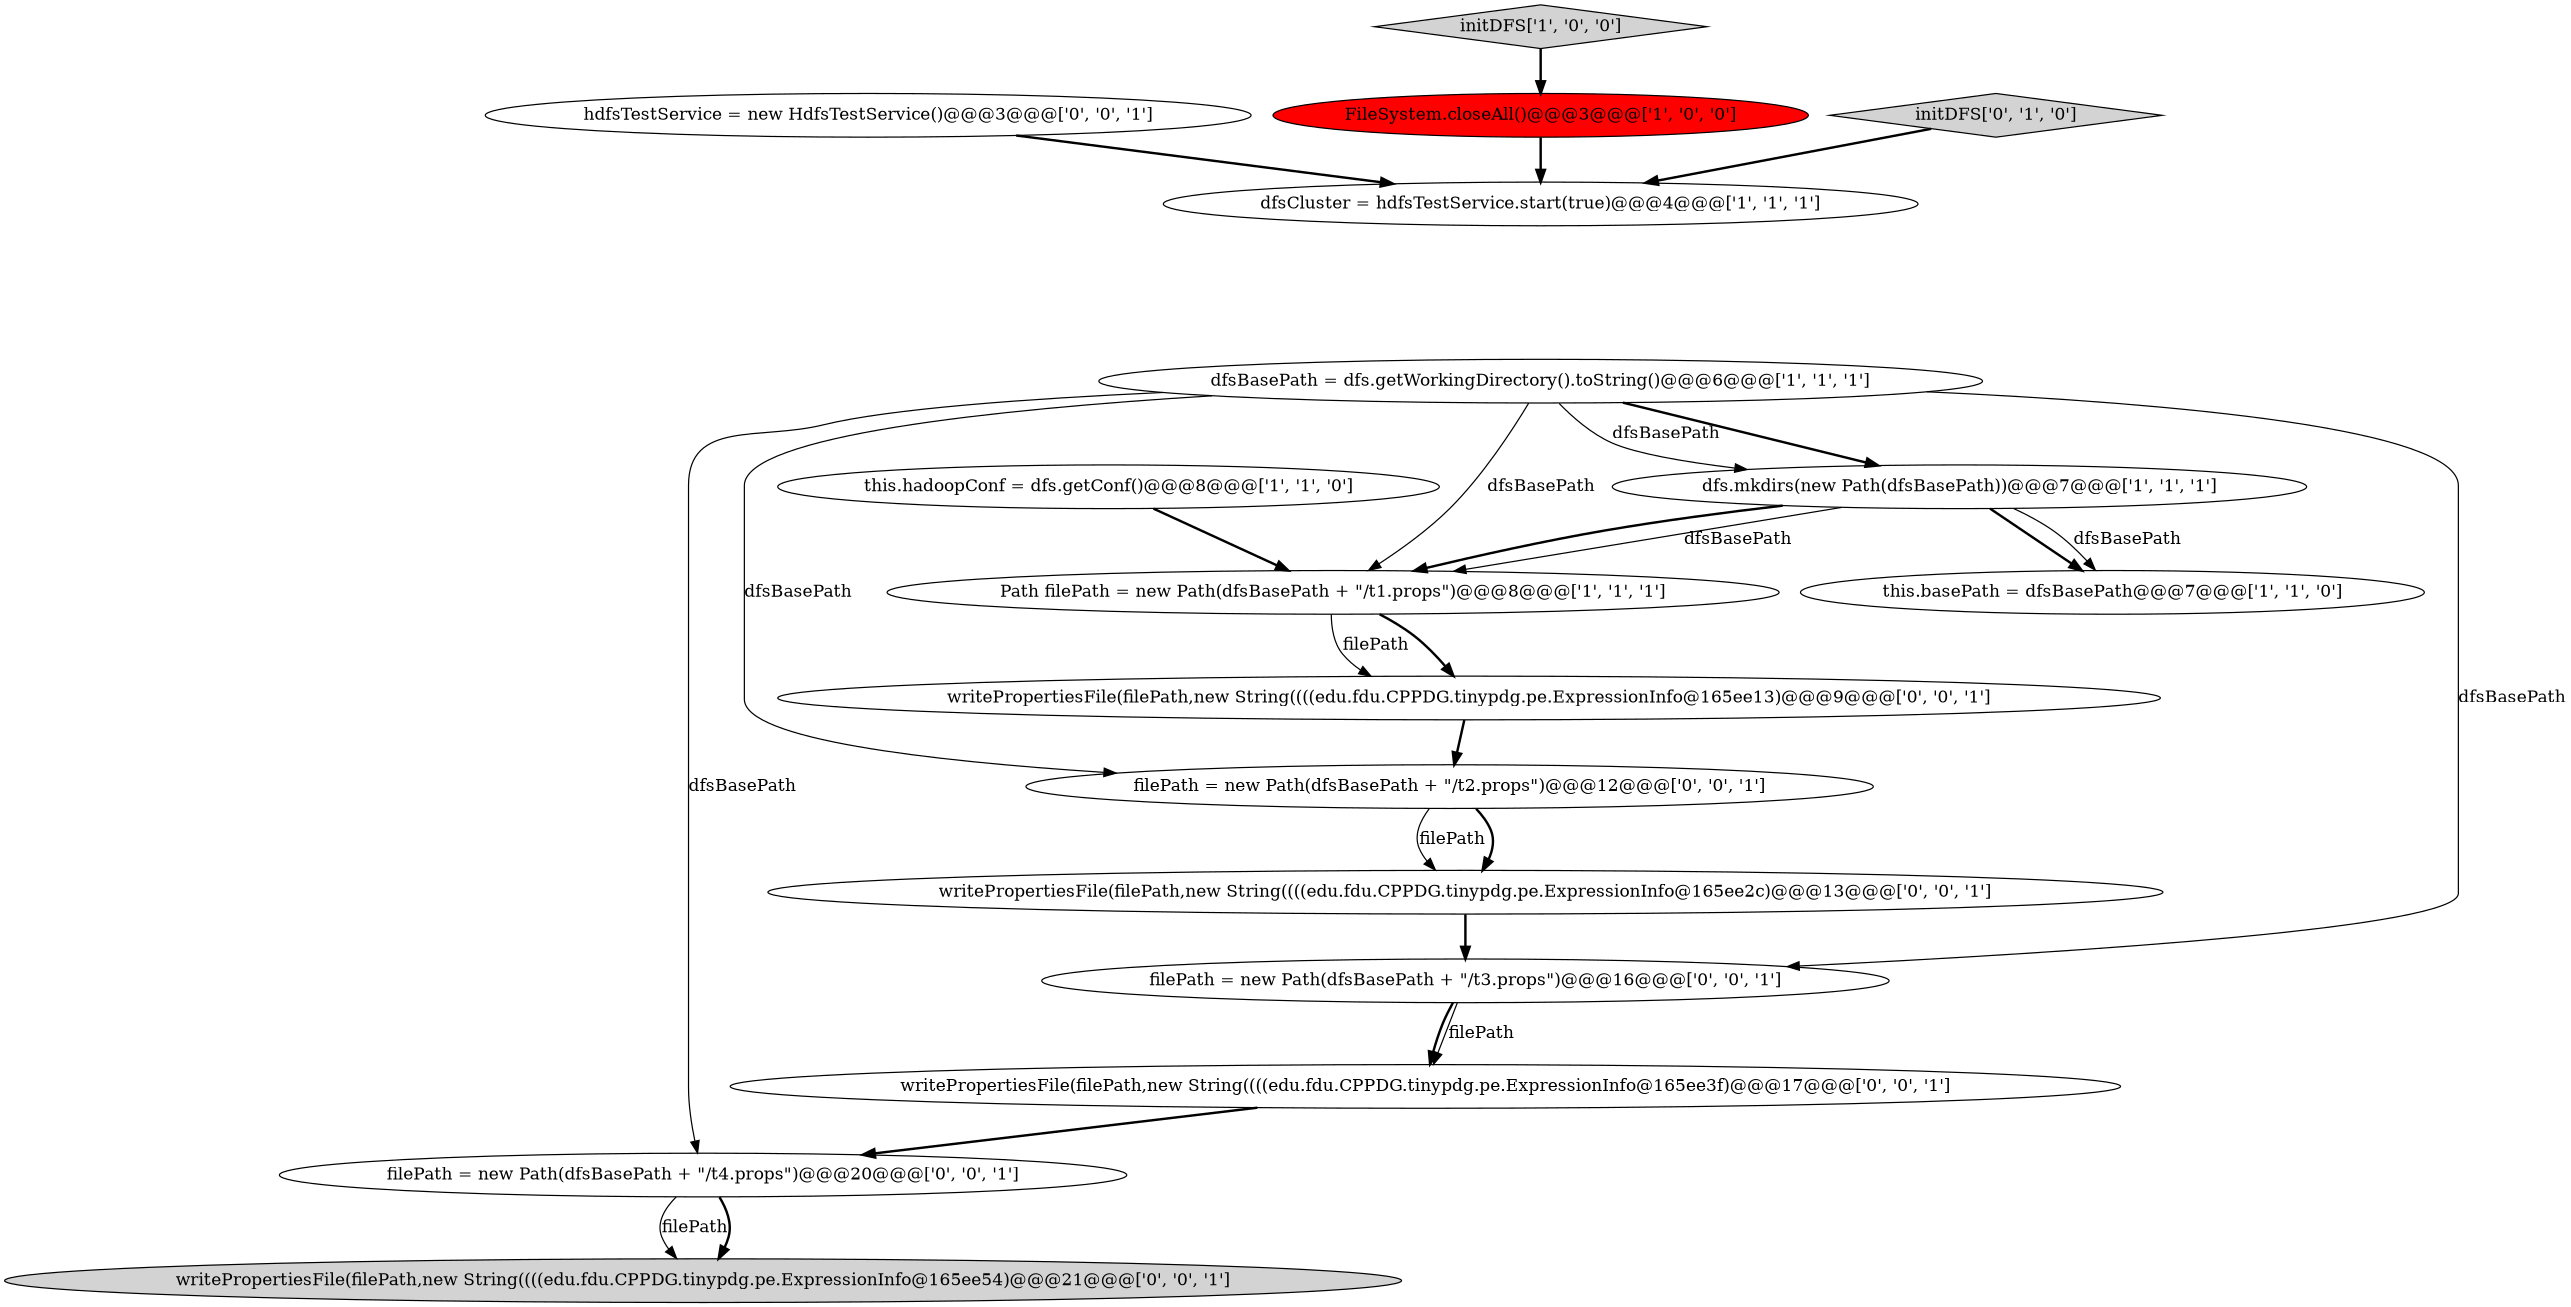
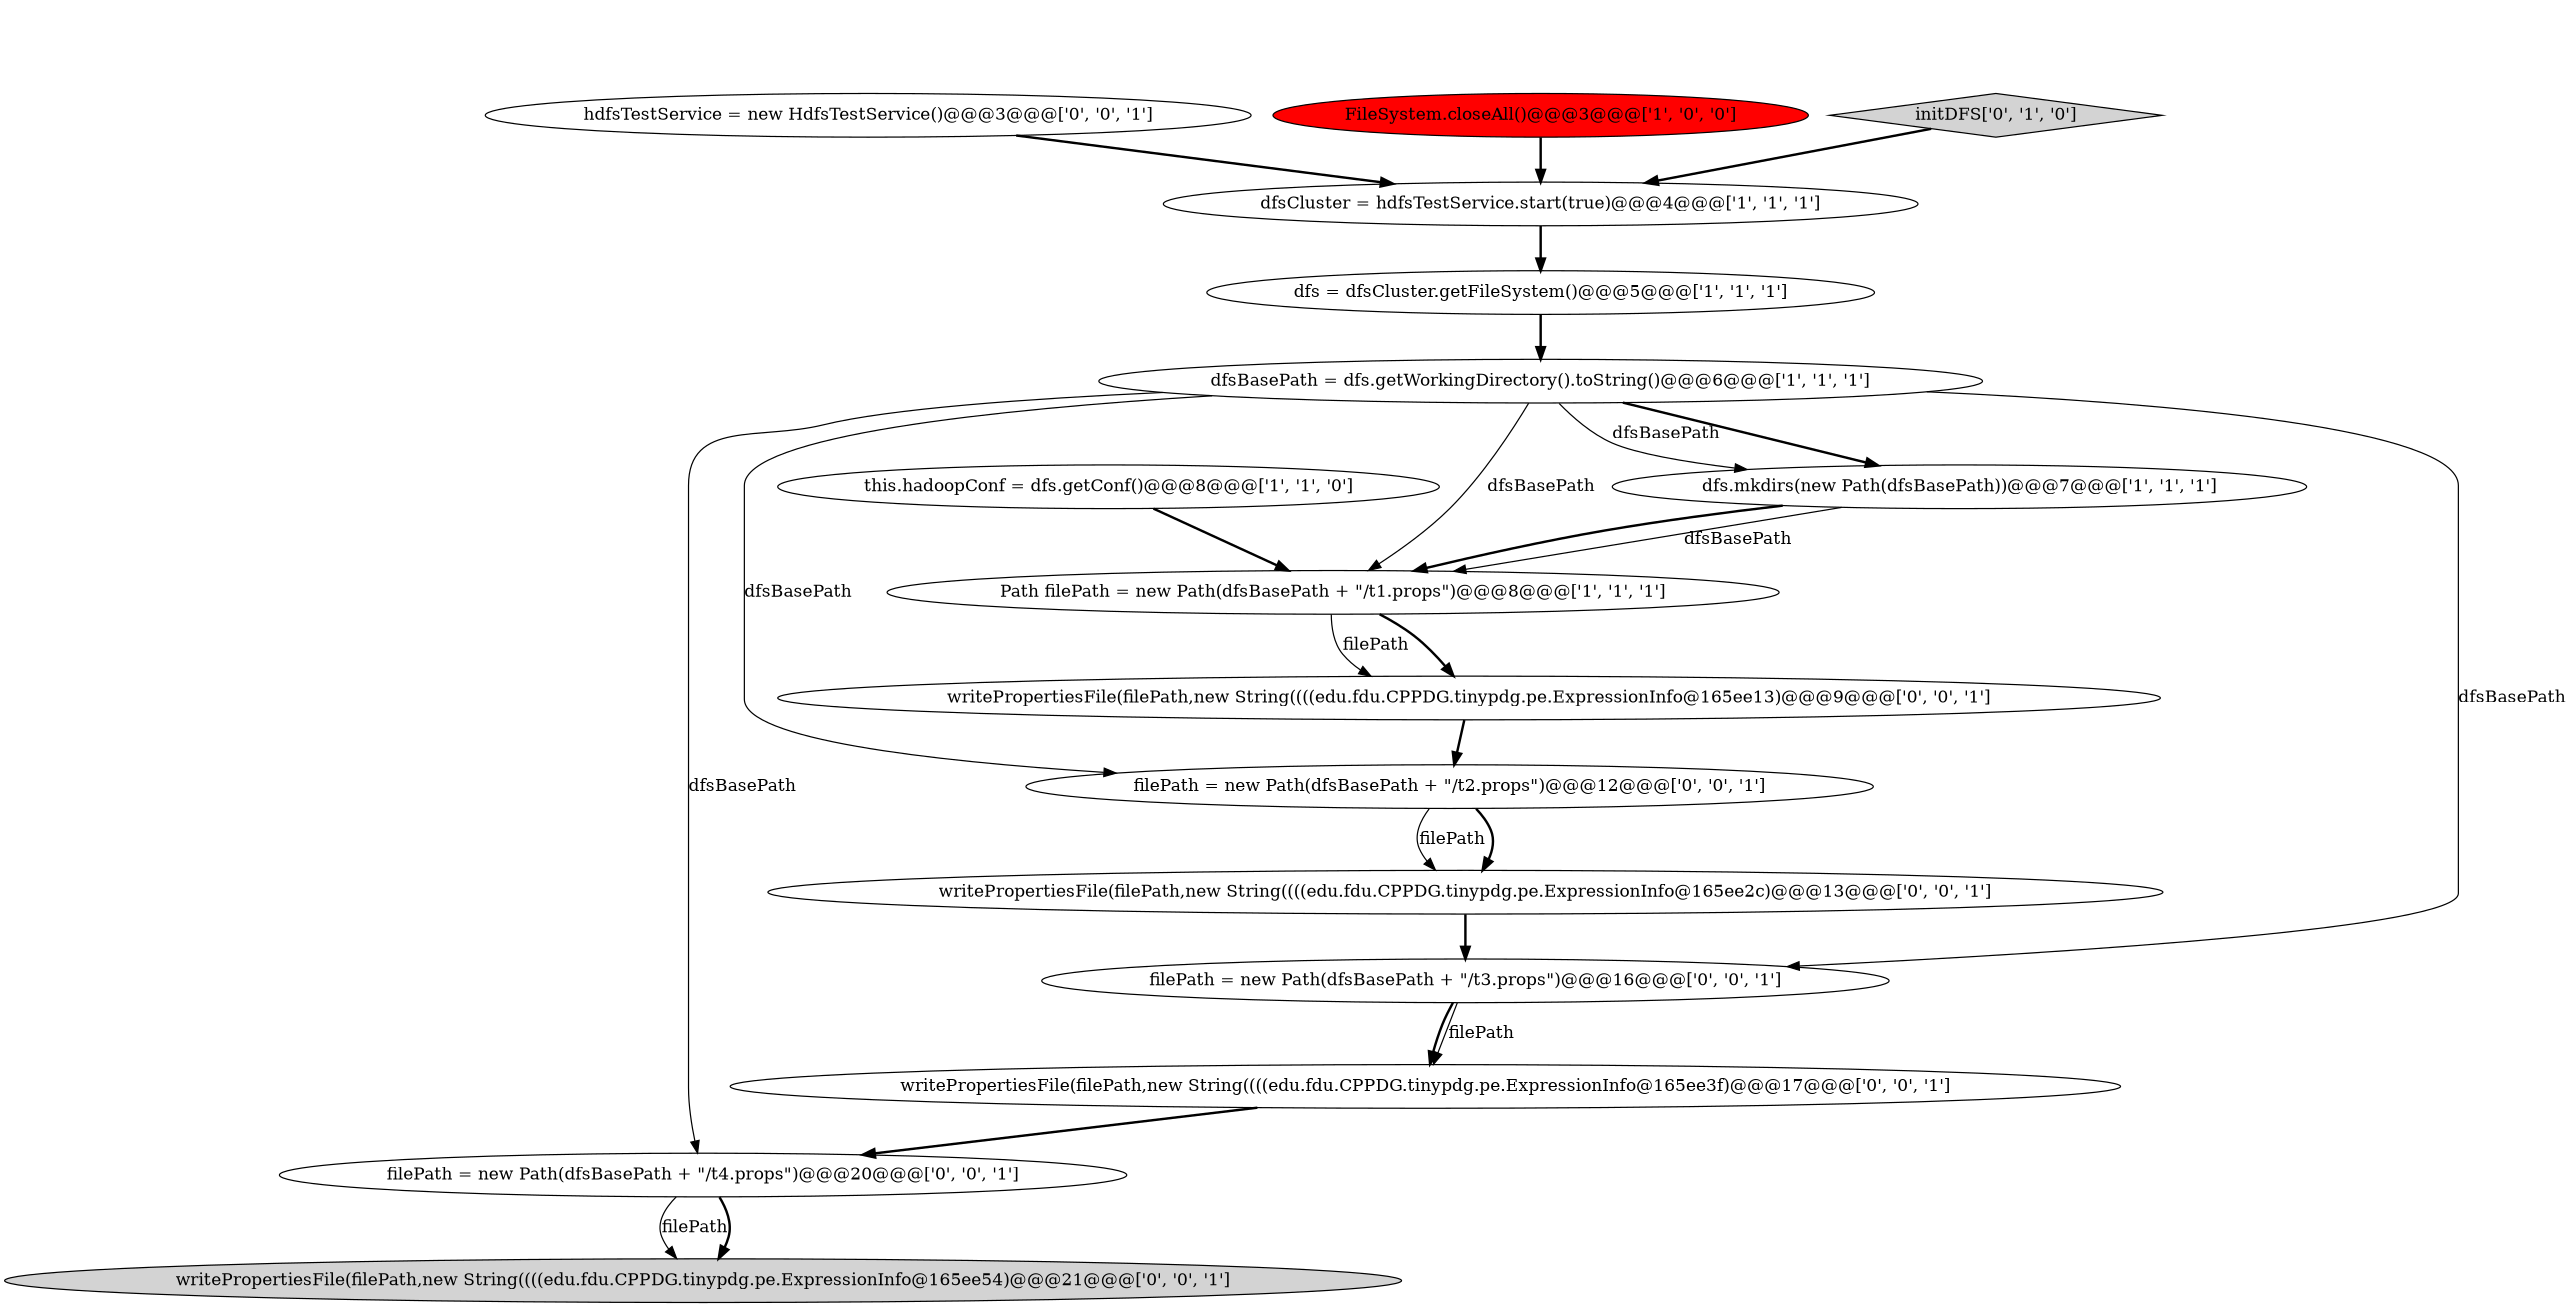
node "initDFS['1', '0', '0']": removed
node "dfs = dfsCluster.getFileSystem()@@@5@@@['1', '1', '1']": added
node "this.basePath = dfsBasePath@@@7@@@['1', '1', '0']": removed
